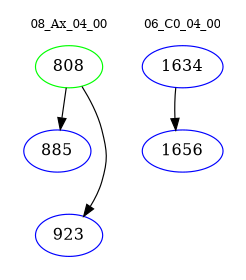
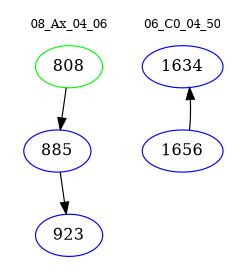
cluster "08_Ax_04_00": label "08_Ax_04_00" -> "08_Ax_04_06"
cluster "06_C0_04_00": label "06_C0_04_00" -> "06_C0_04_50"
edge "1634" -> "1656": reversed
edge "808" -> "923": now "885" -> "923"
